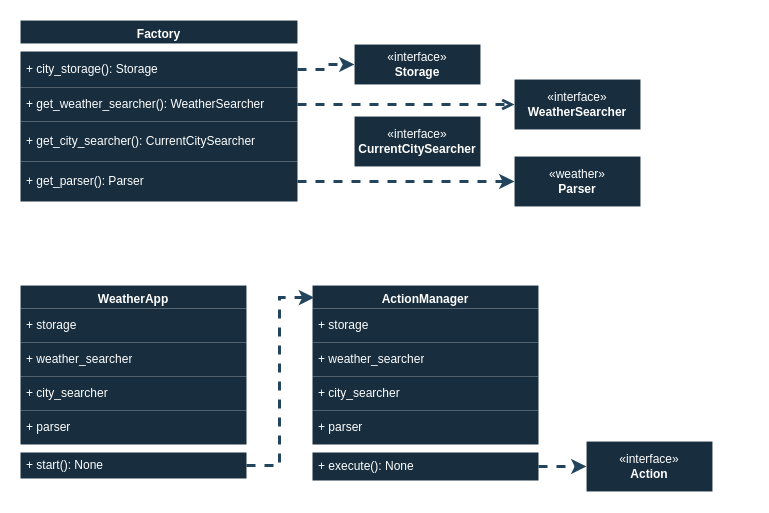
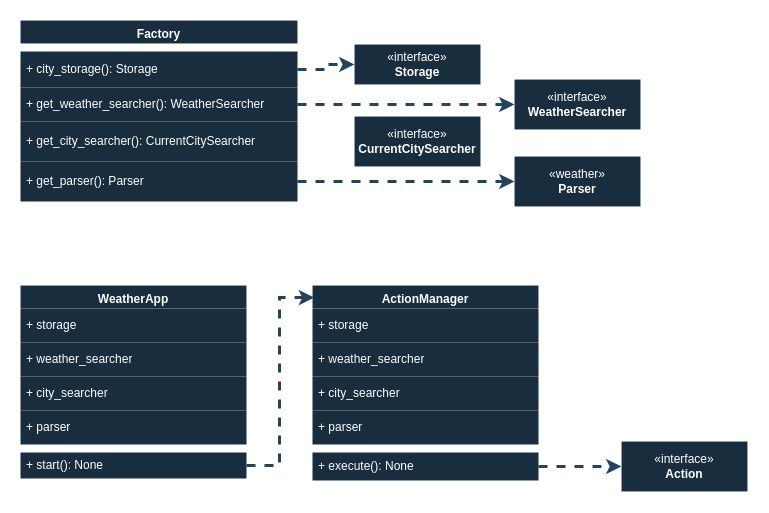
edge "+ get_weather_searcher(): WeatherSearcher" -> "«interface» WeatherSearcher": arrowhead open -> classic
node "«interface» Action": moved (650, 467) -> (685, 467)
